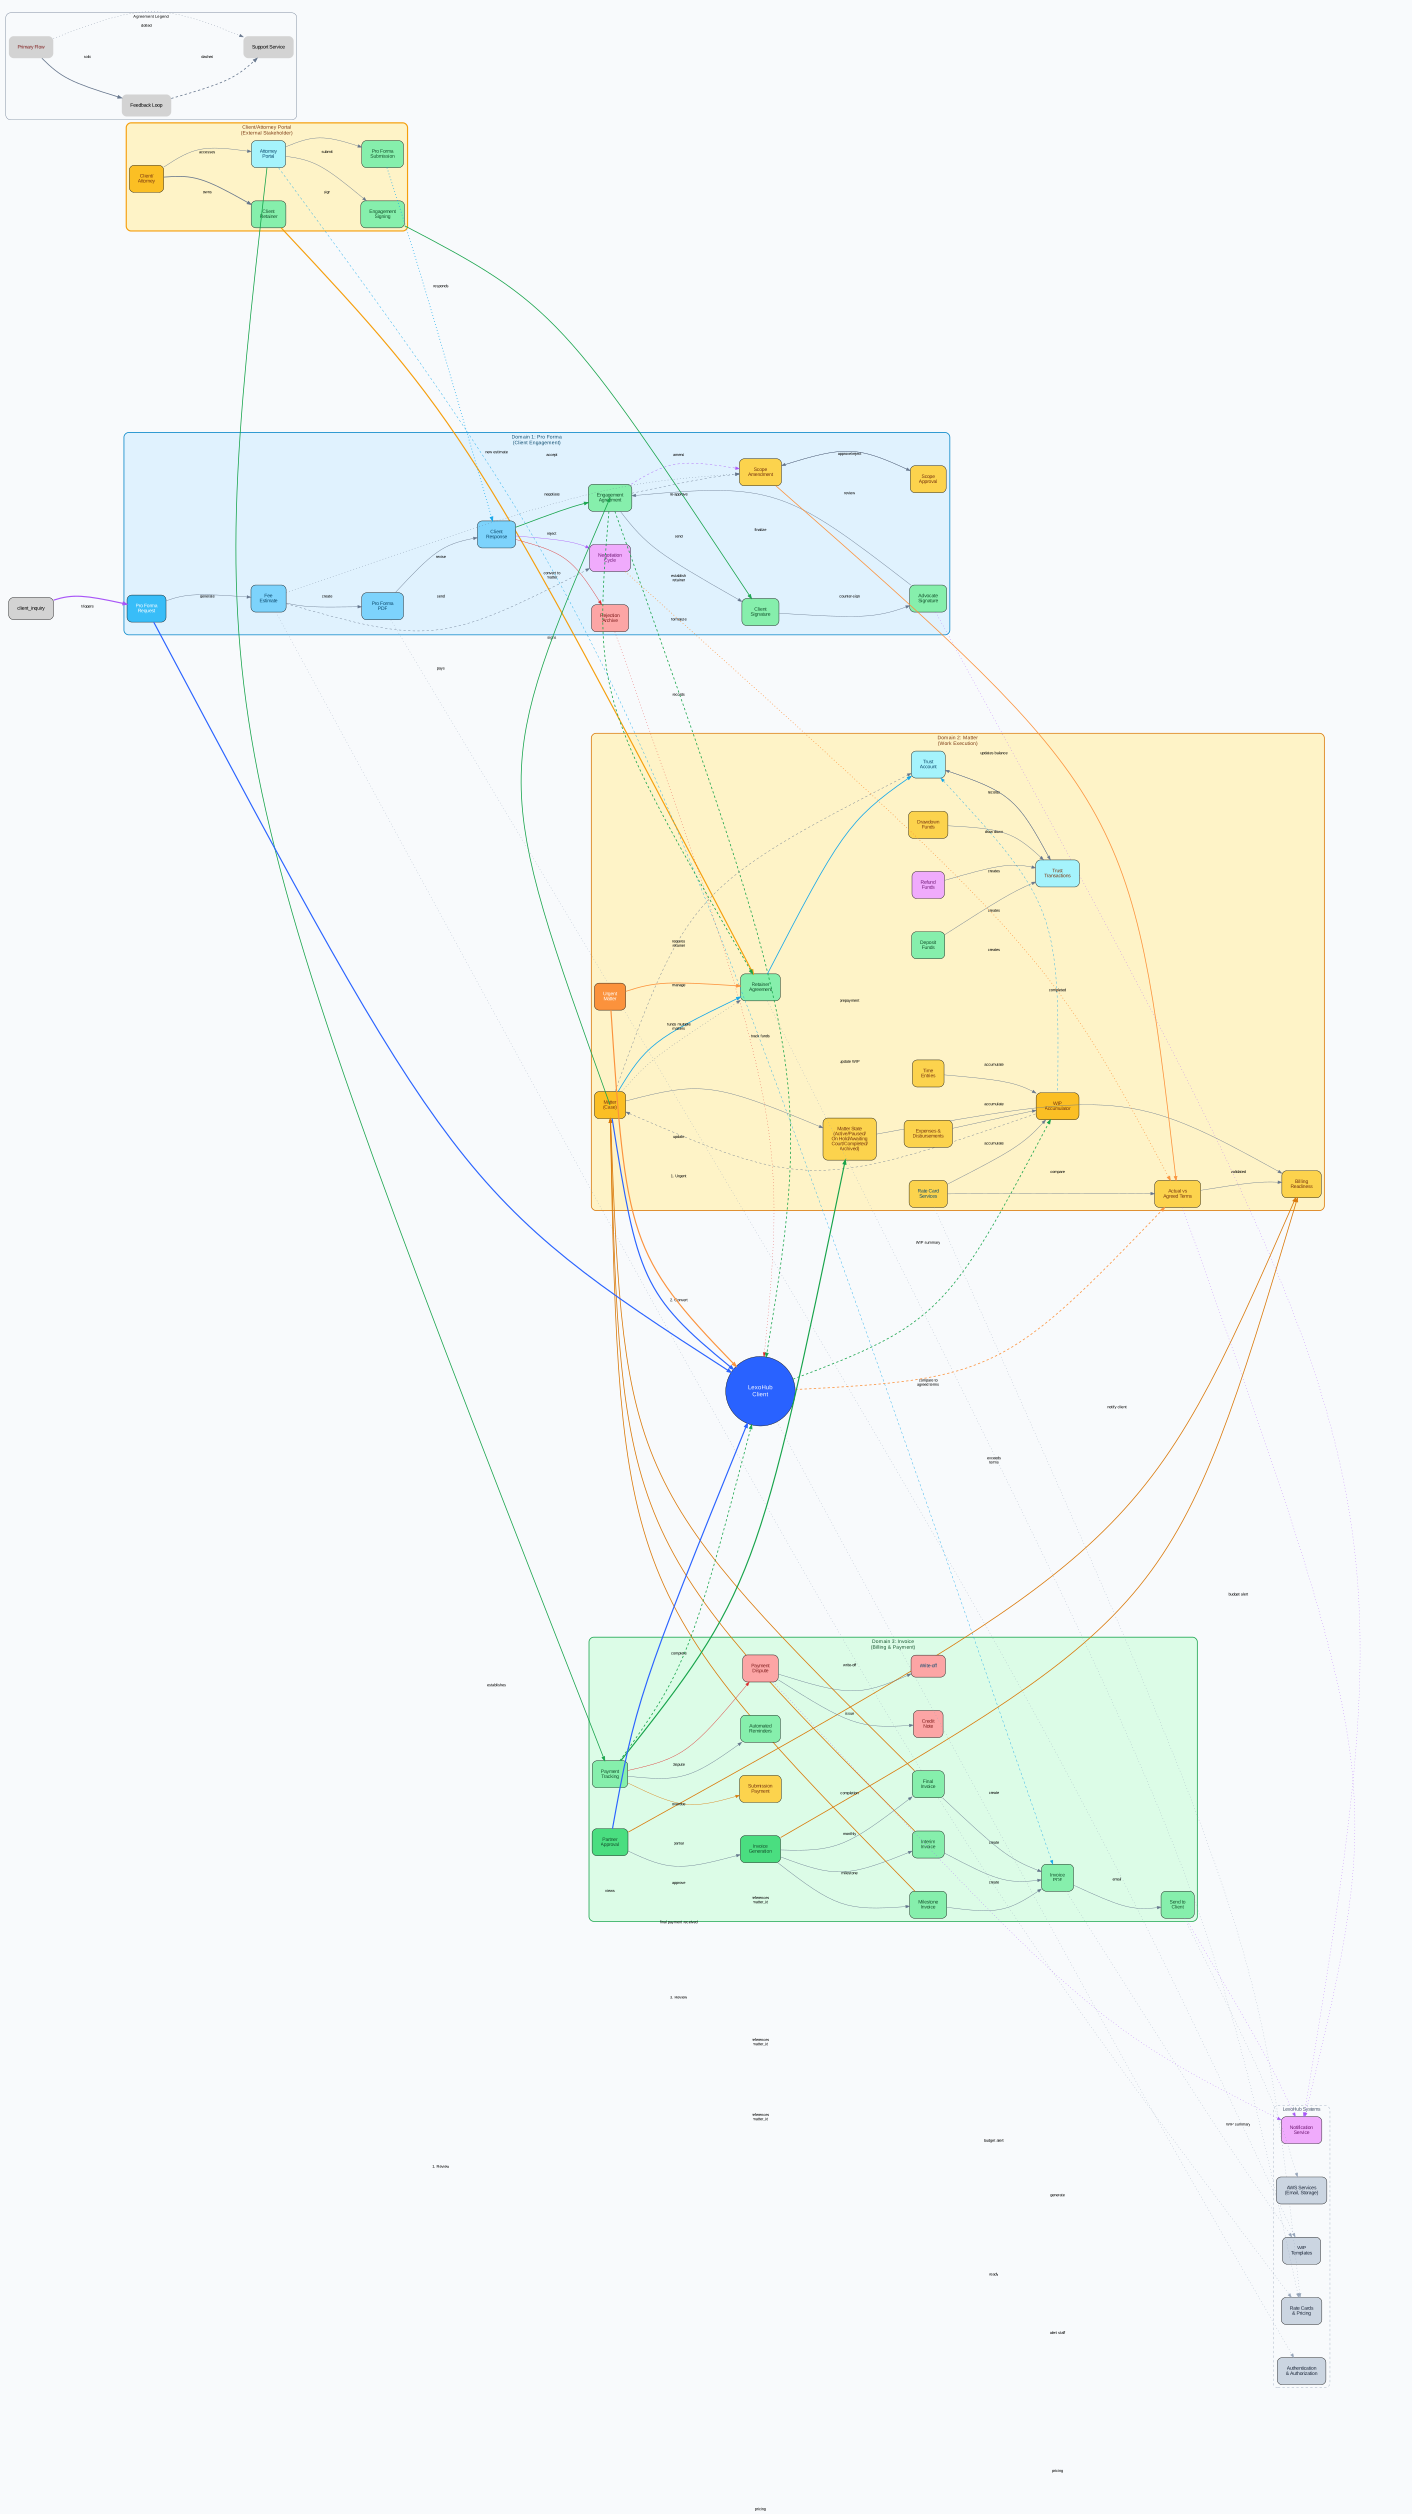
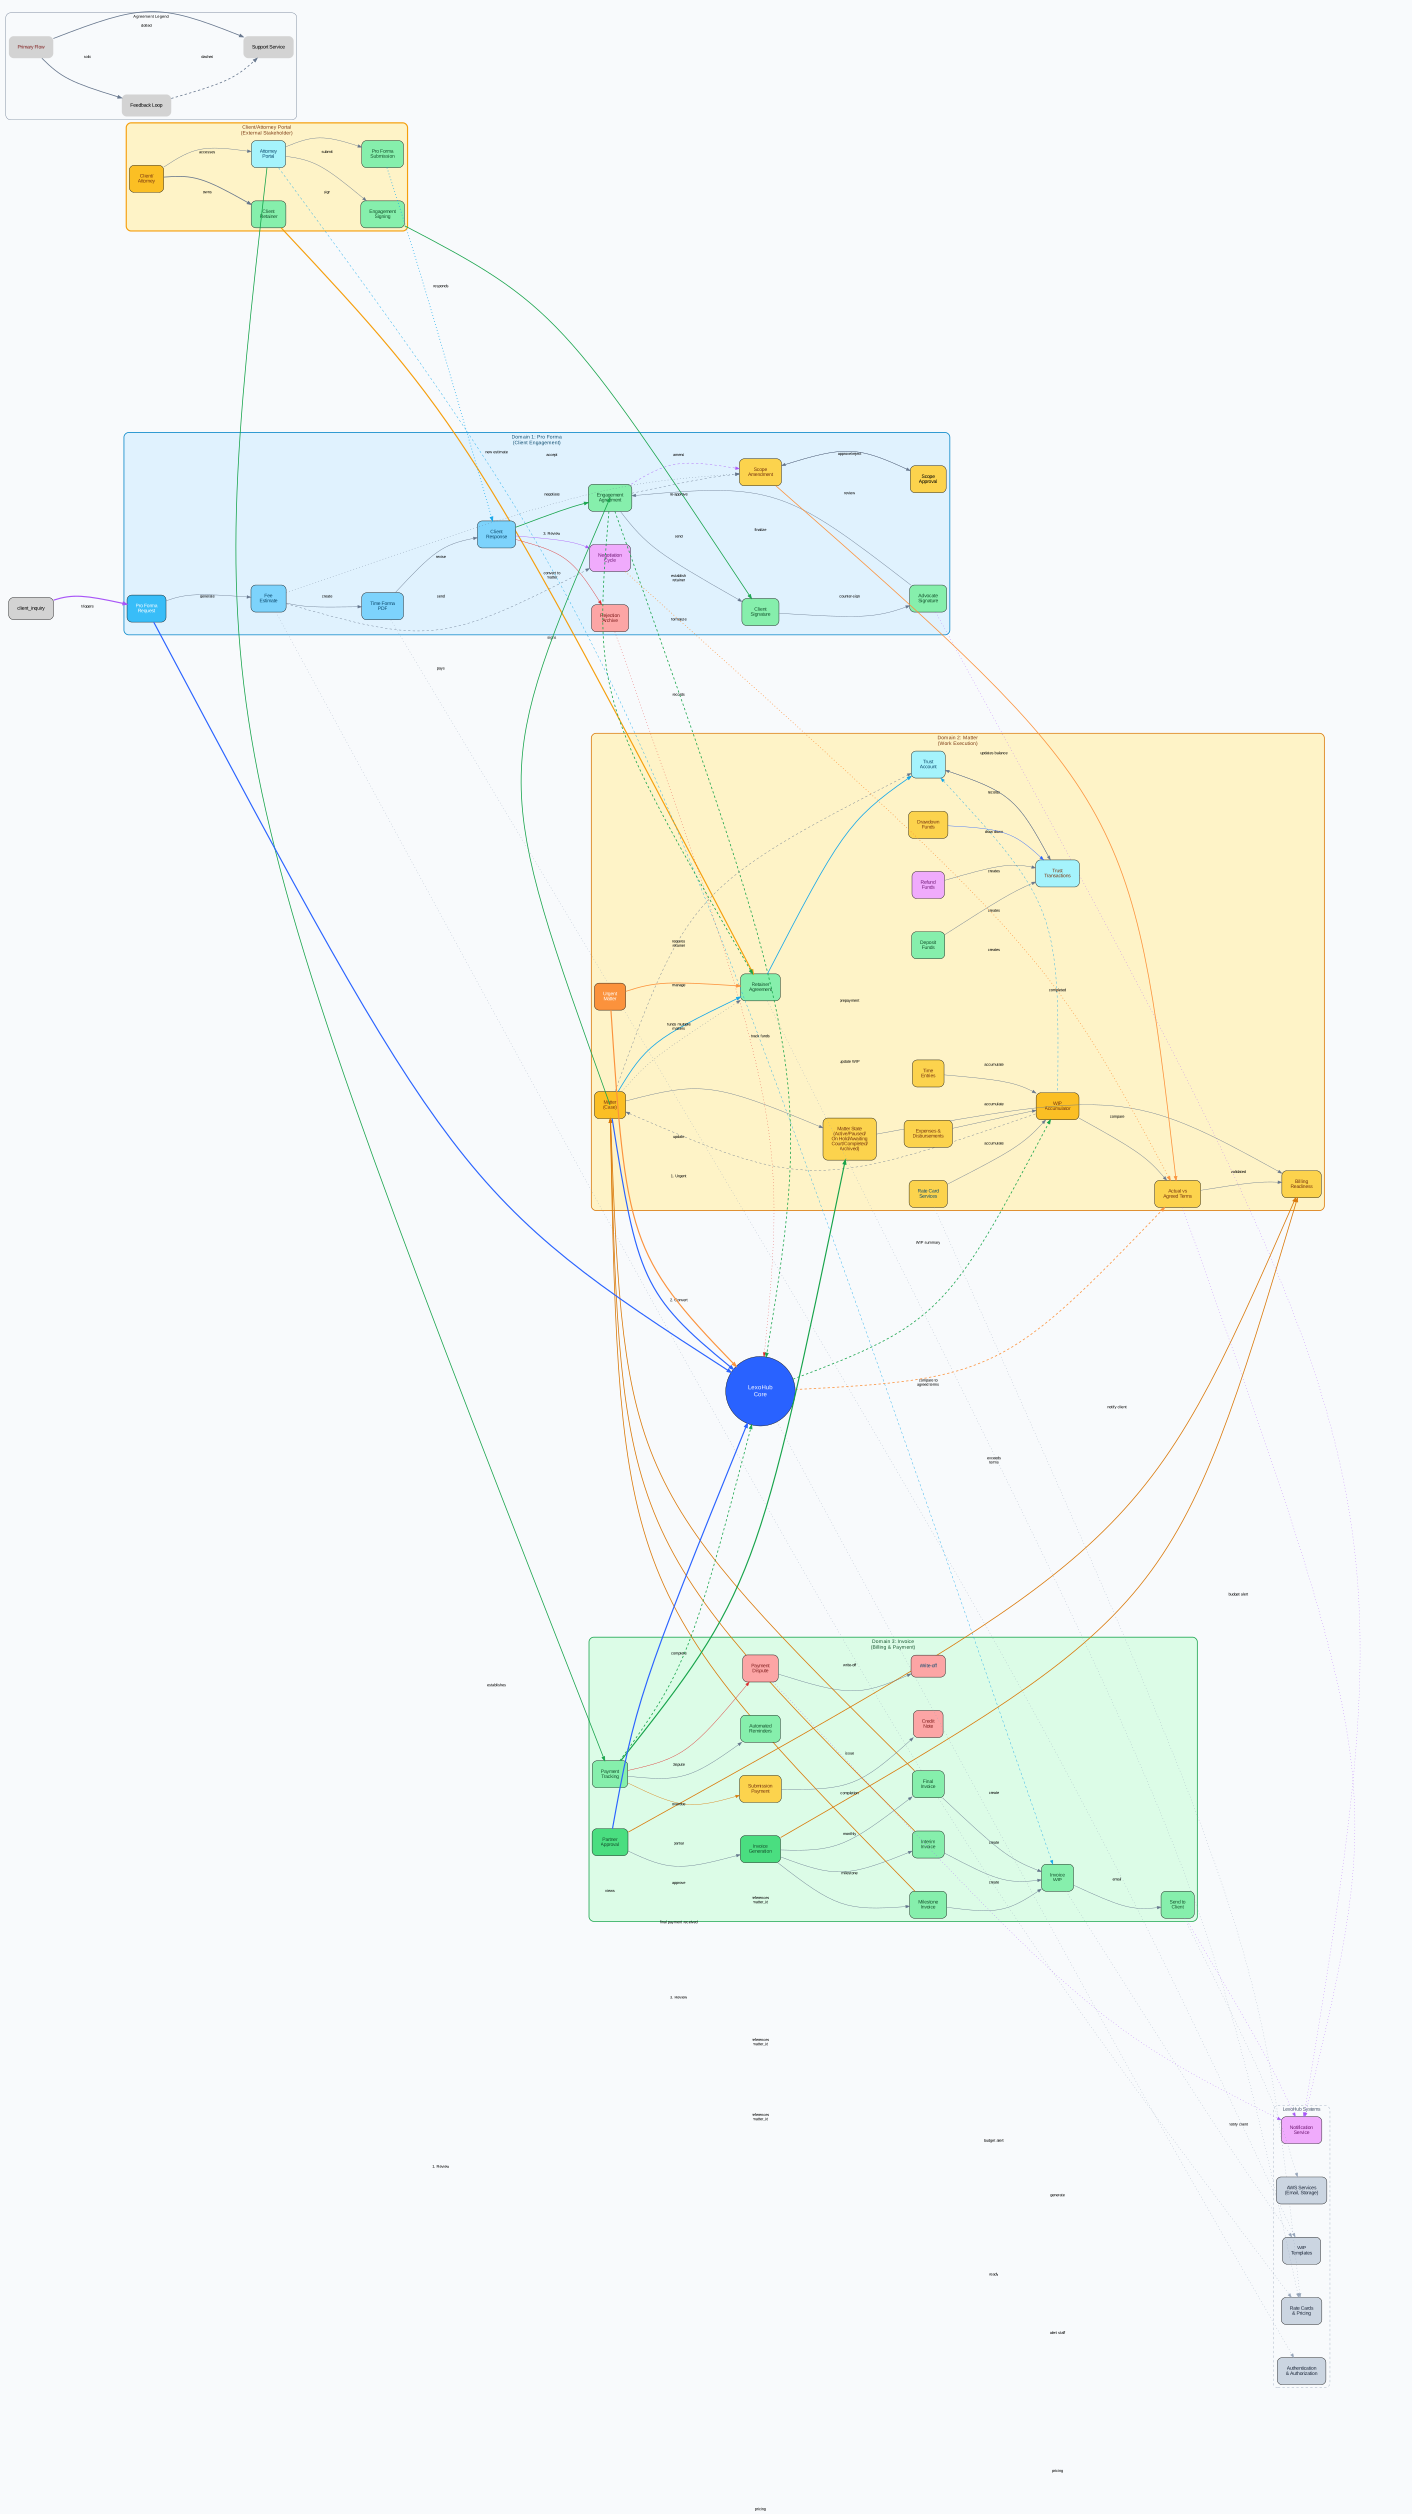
edge "Support Service" -> "Primary Flow": style dotted -> bold
node "Scope Approval": fontcolor #78350f -> black
edge "Client Response" -> "Rejection Archive": label "reject" -> "3. Review"
node "Pro Forma PDF": label "Pro Forma PDF" -> "Time Forma PDF"
edge "Drawdown Funds" -> "Trust Transactions": color #64748b -> #2962ff
edge "Rate Card Services" -> "Actual vs Agreed Terms": now "WIP Accumulator" -> "Actual vs Agreed Terms"
node "LexoHub Client": label "LexoHub Client" -> "LexoHub Core"
edge "Payment Dispute" -> "Credit Note": now "Submission Payment" -> "Credit Note"
node "Invoice PDF": label "Invoice PDF" -> "Invoice WIP"
edge "Send to Client" -> "Notification Service": label "WIP summary" -> "notify client"
